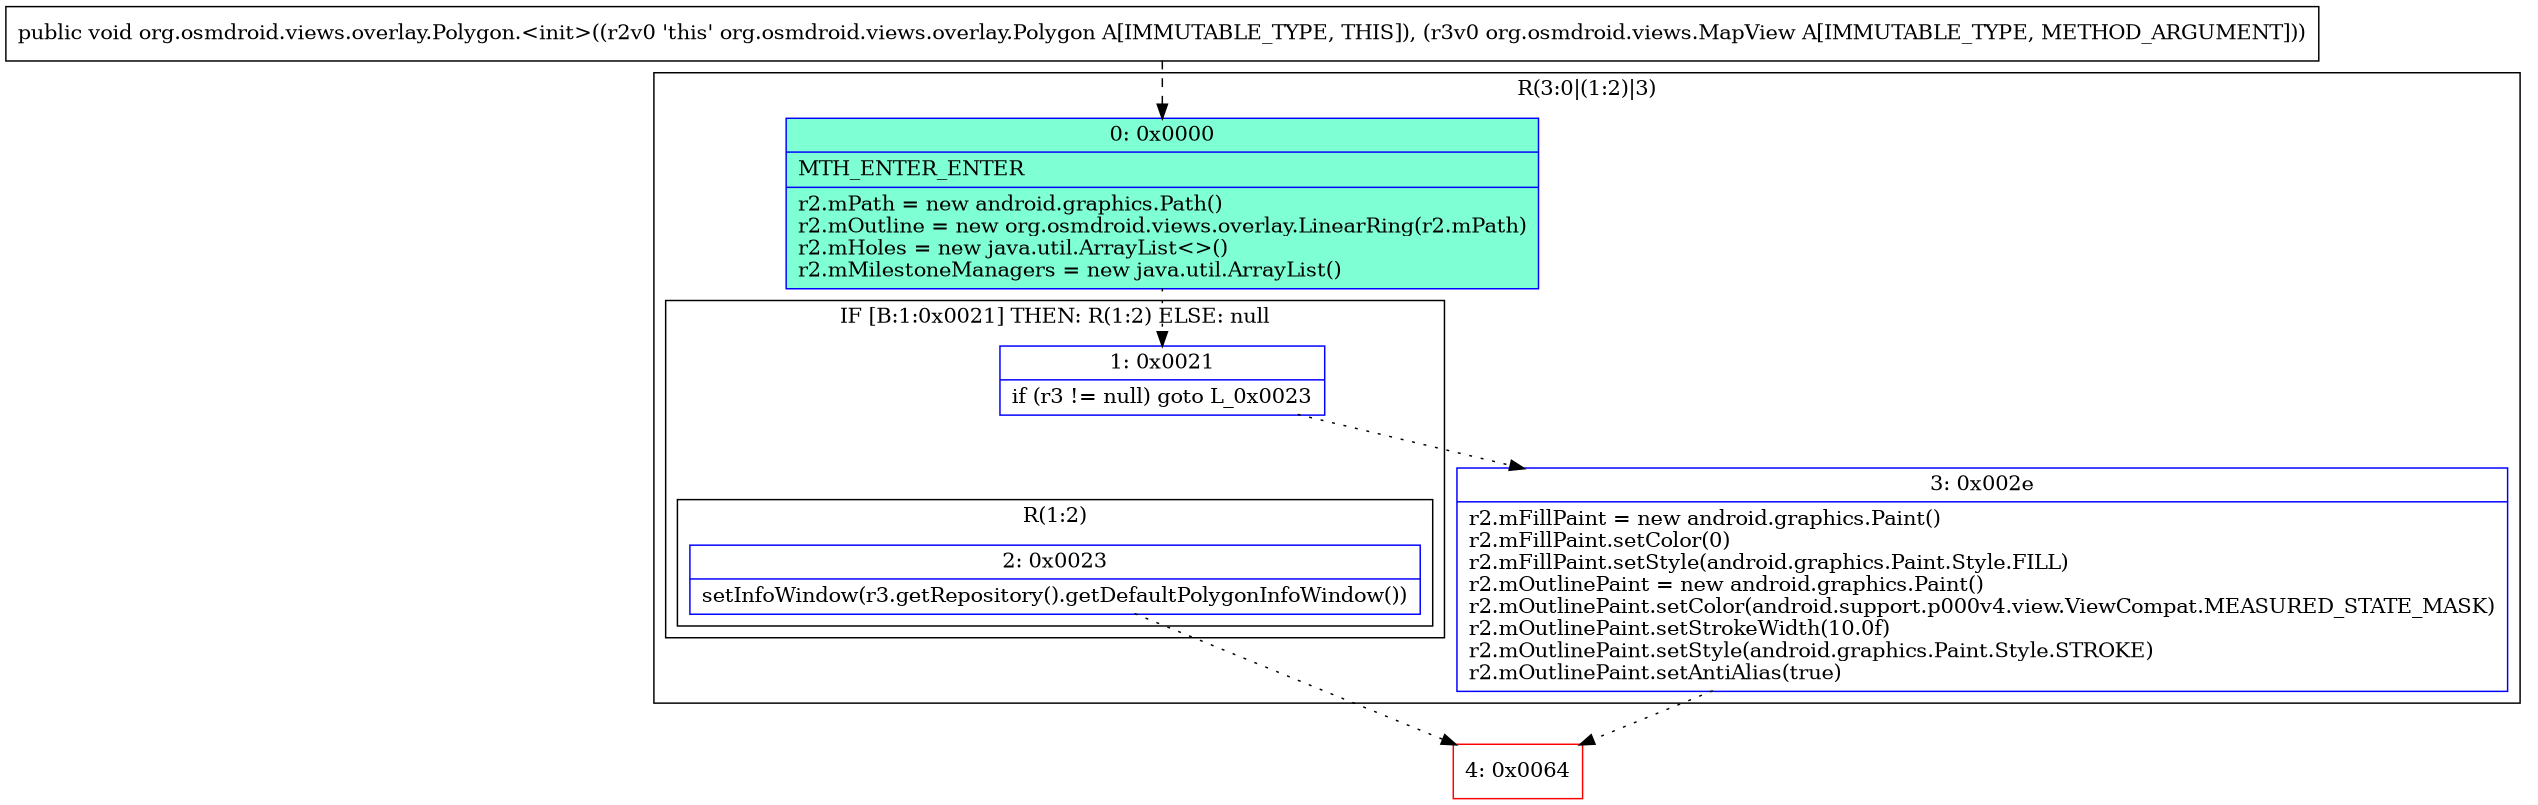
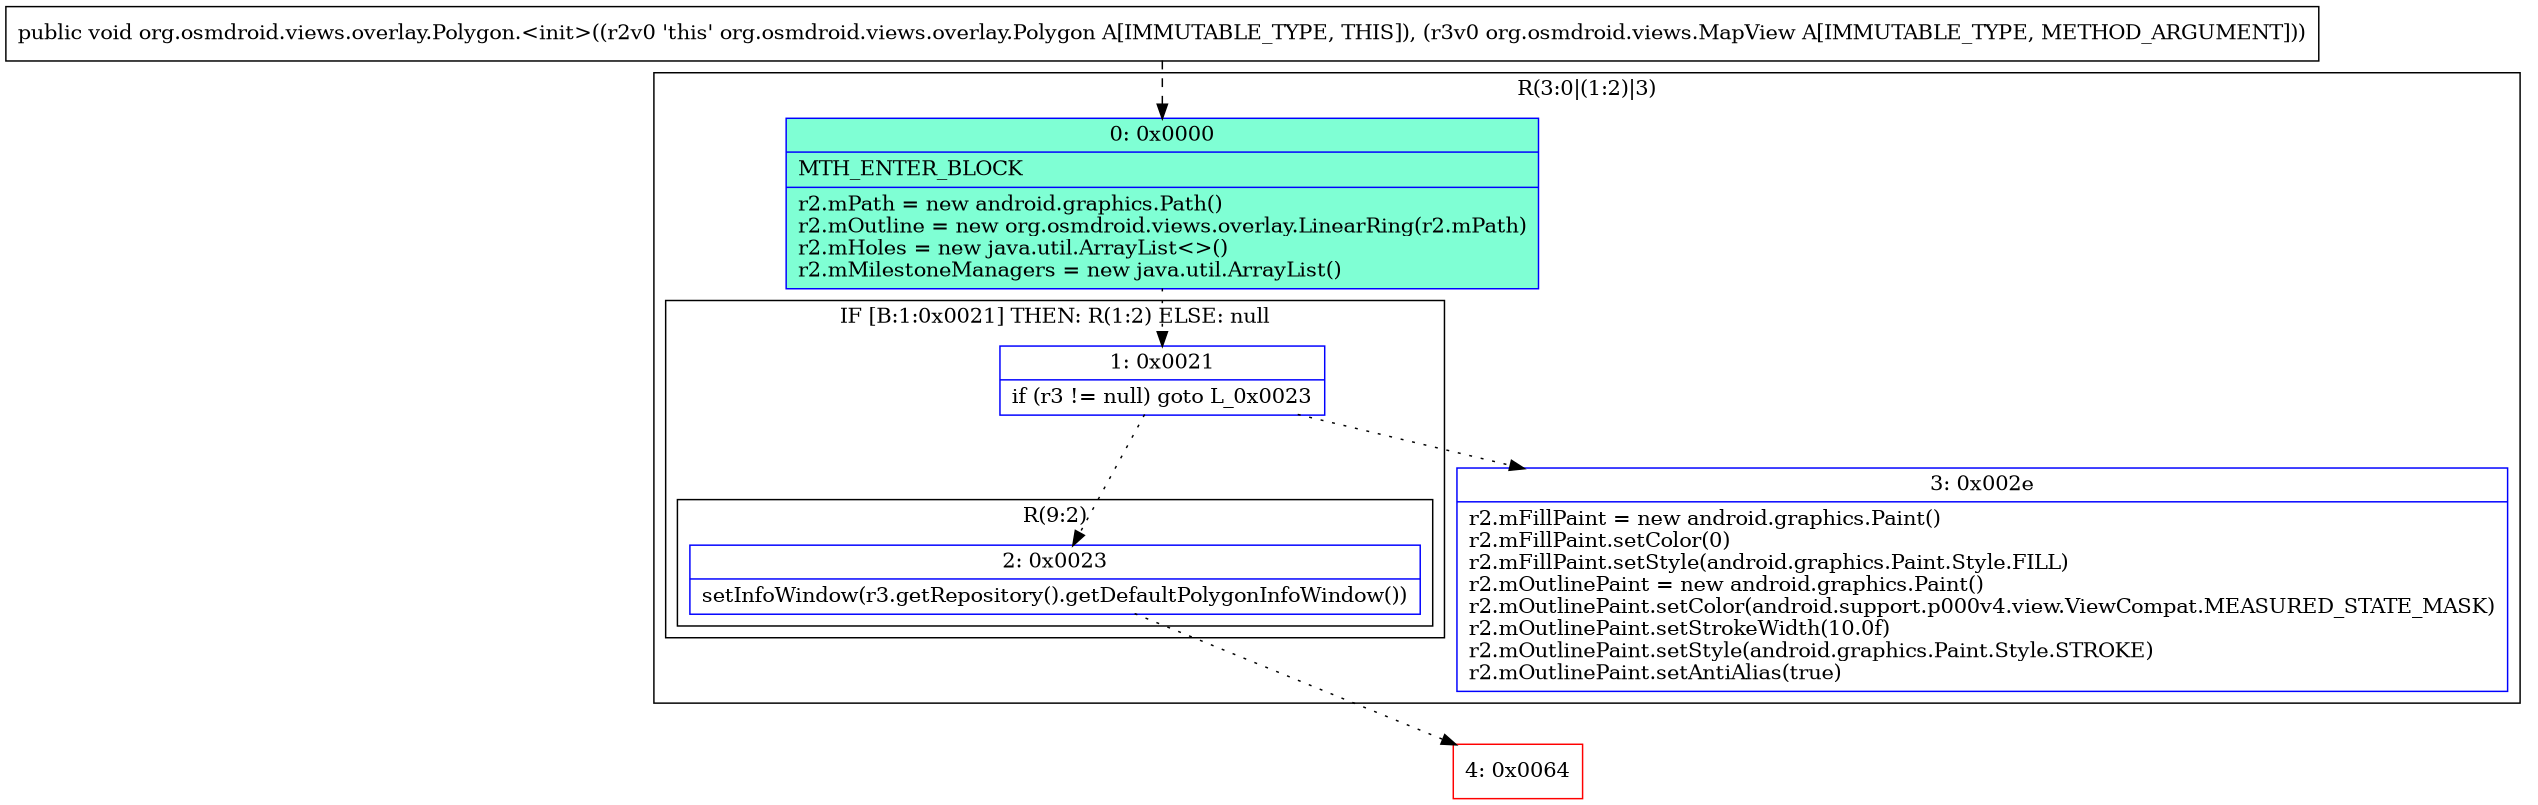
node "0: 0x0000": text "MTH_ENTER_ENTER" -> "MTH_ENTER_BLOCK"
edge "1: 0x0021" -> "2: 0x0023": added
cluster "R(1:2)": label "R(1:2)" -> "R(9:2)"
edge "3: 0x002e" -> "4: 0x0064": removed
